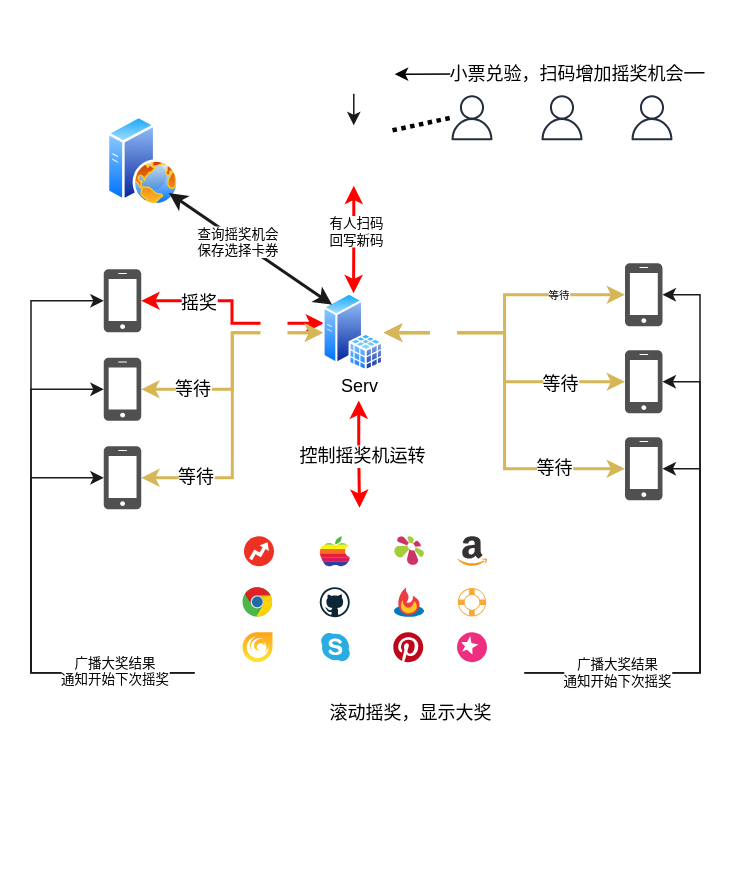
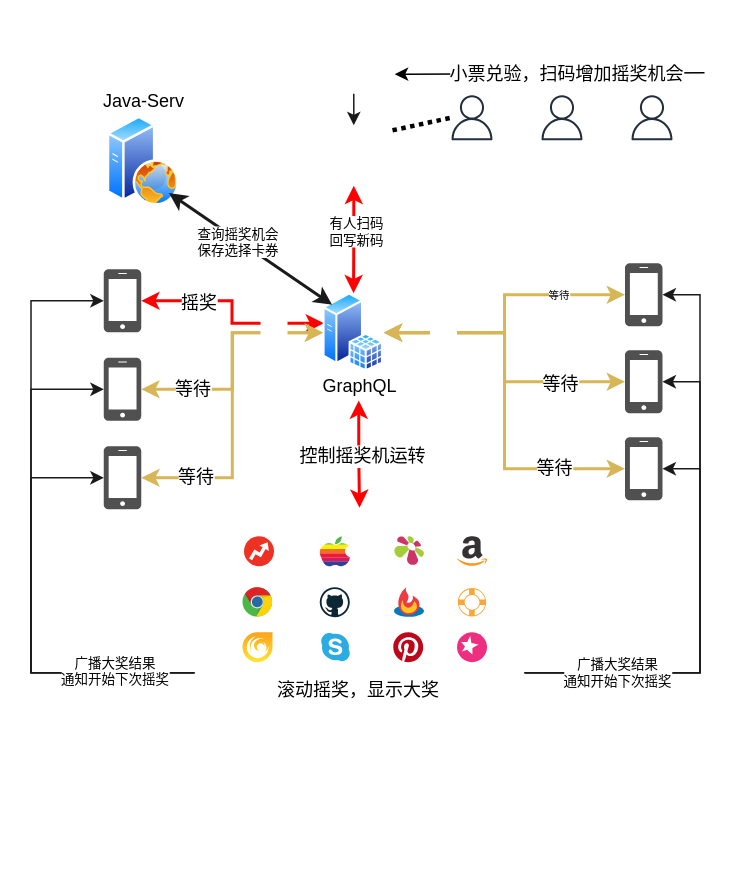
node "Java-Serv": added
node "Serv": label "Serv" -> "GraphQL"
node "滚动摇奖，显示大奖": moved (410, 713) -> (357, 690)
